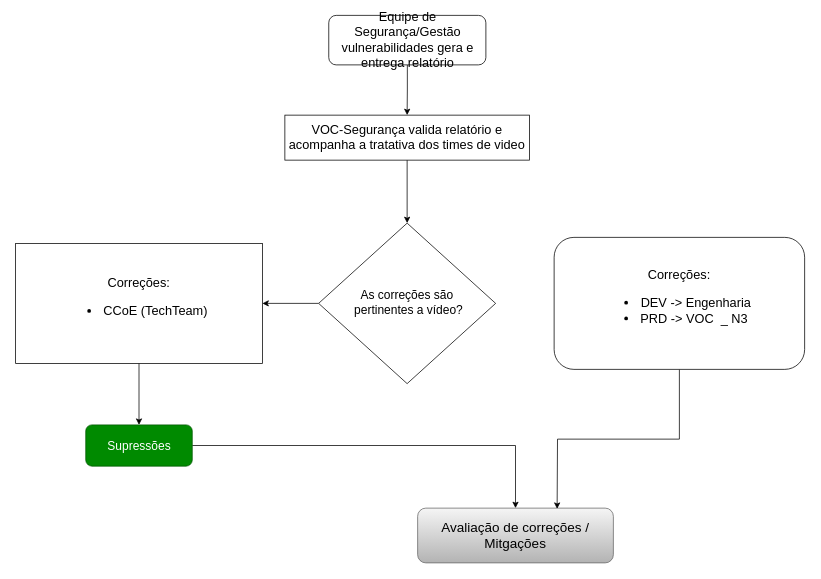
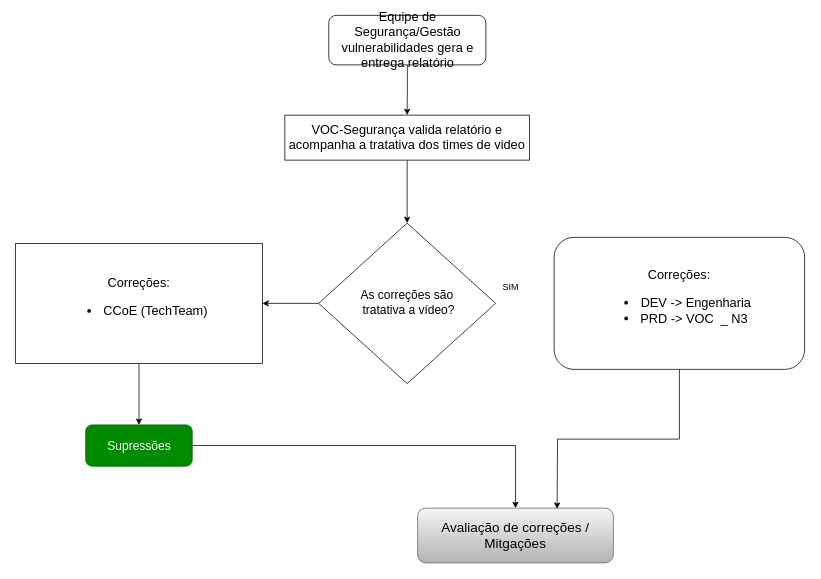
node "SIM": added
node "As correções são pertinentes a vídeo?": label "As correções são pertinentes a vídeo?" -> "As correções são tratativa a vídeo?"
